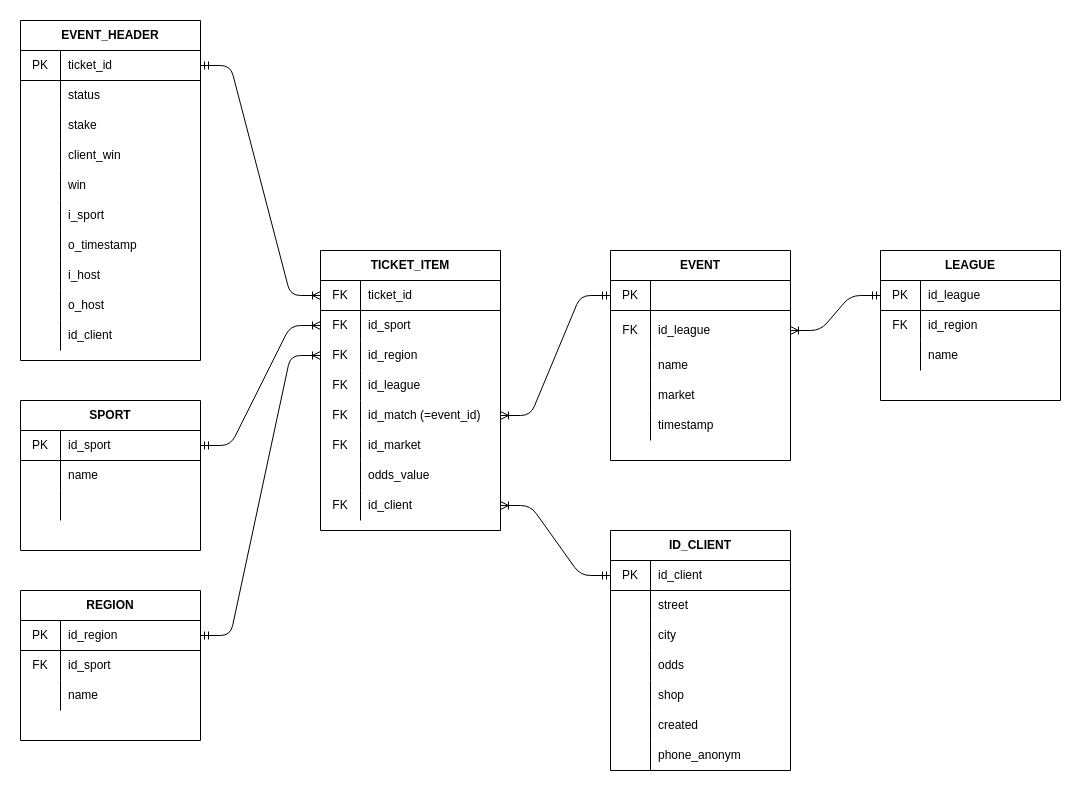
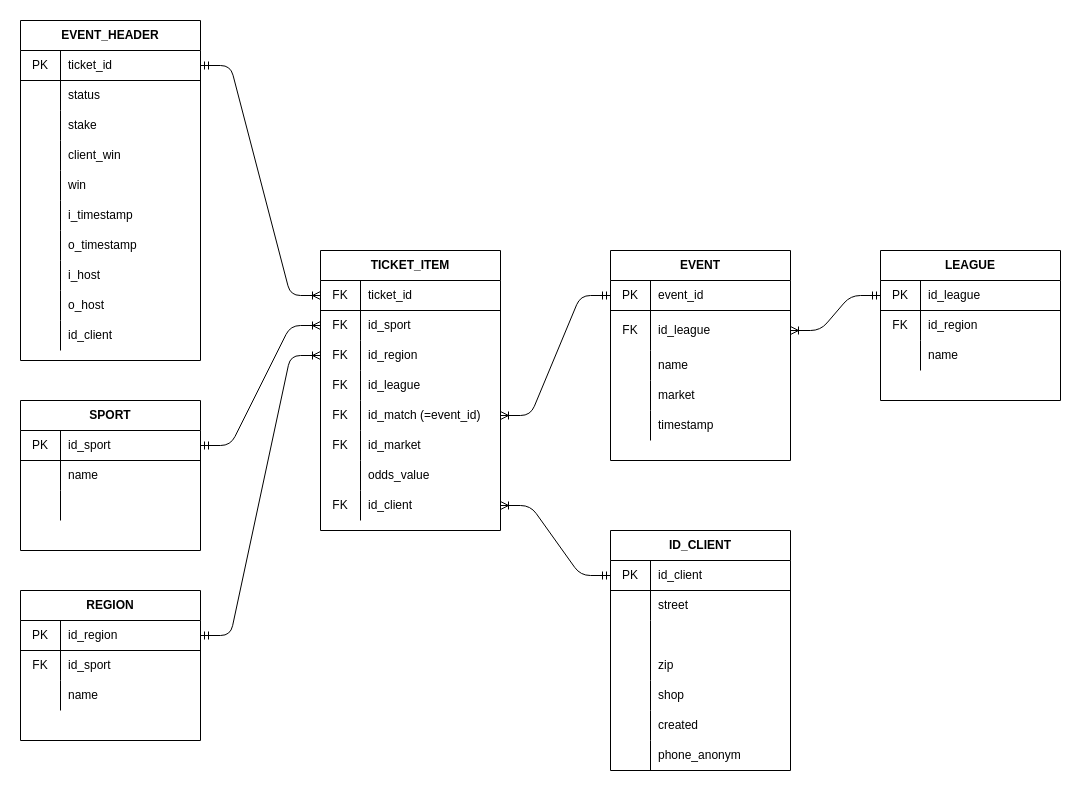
node "i_sport": label "i_sport" -> "i_timestamp"
node "event_id": added
node "city": removed
node "odds": label "odds" -> "zip"
